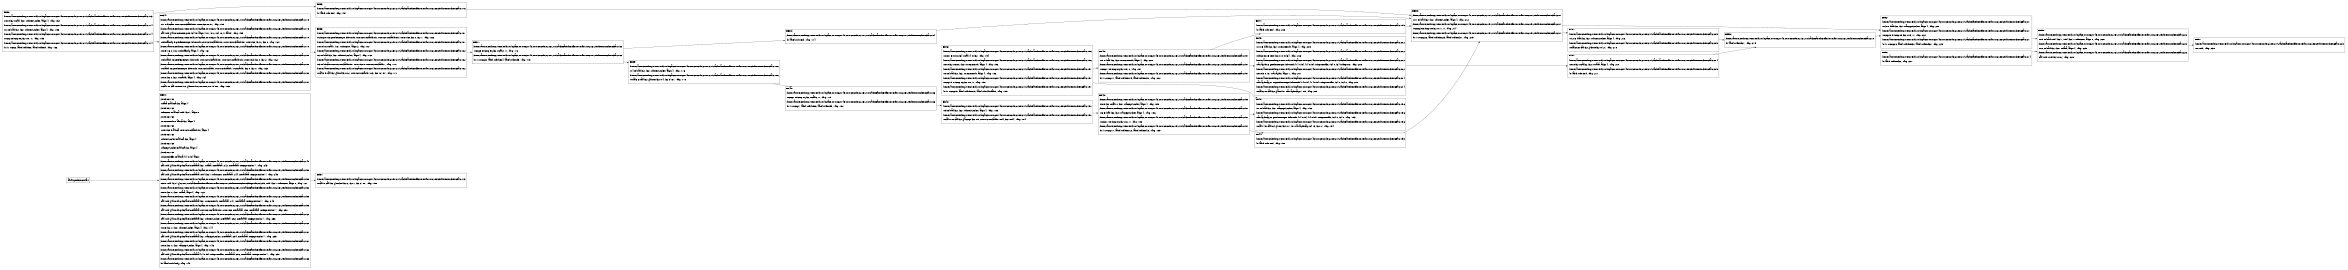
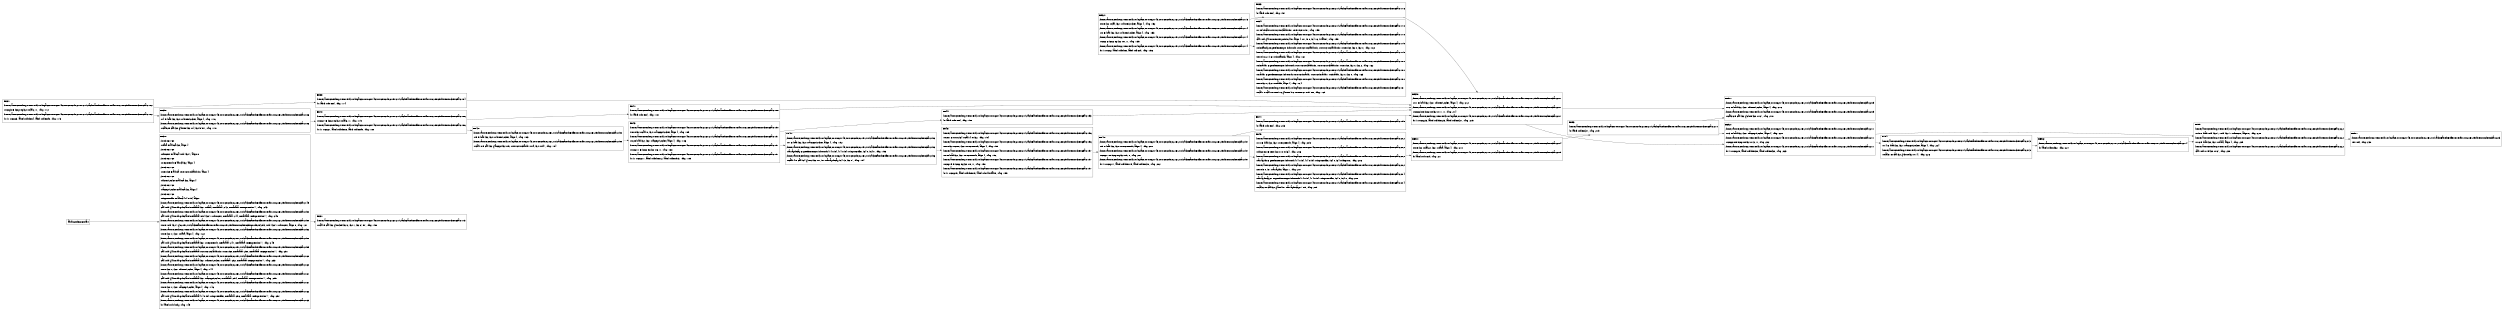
edge "BB51:" -> "BB53:": reversed
node "BB36:": removed
edge "BB46:" -> "BB45:": reversed
node "BB41:": added
node "BB54:": added
